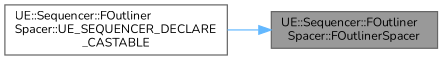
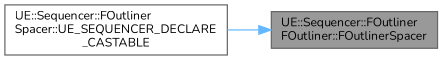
node "UE::Sequencer::FOutliner Spacer::FOutlinerSpacer": label "UE::Sequencer::FOutliner Spacer::FOutlinerSpacer" -> "UE::Sequencer::FOutliner FOutliner::FOutlinerSpacer"
